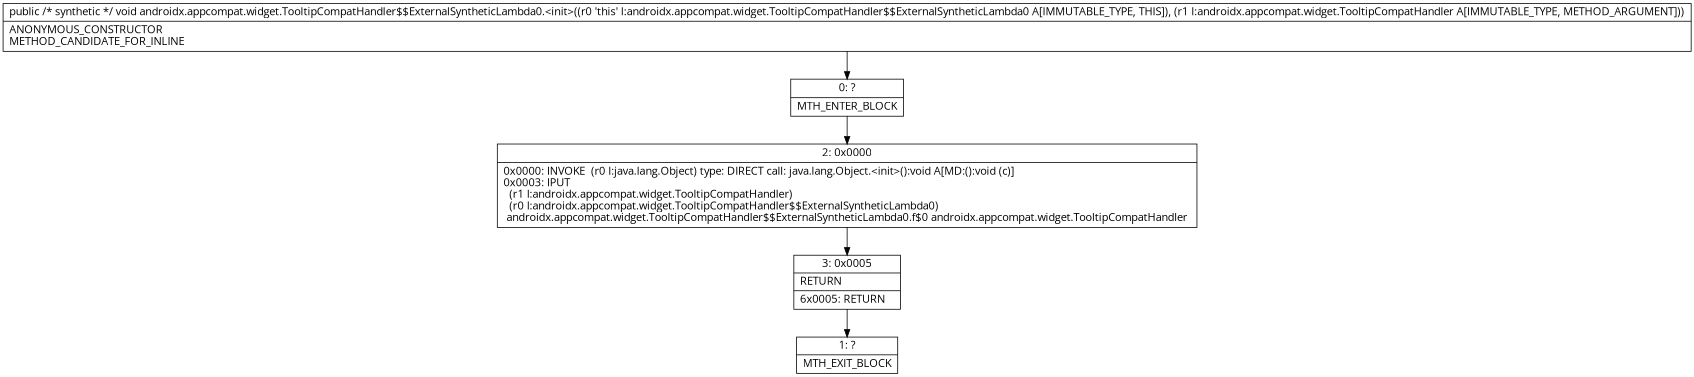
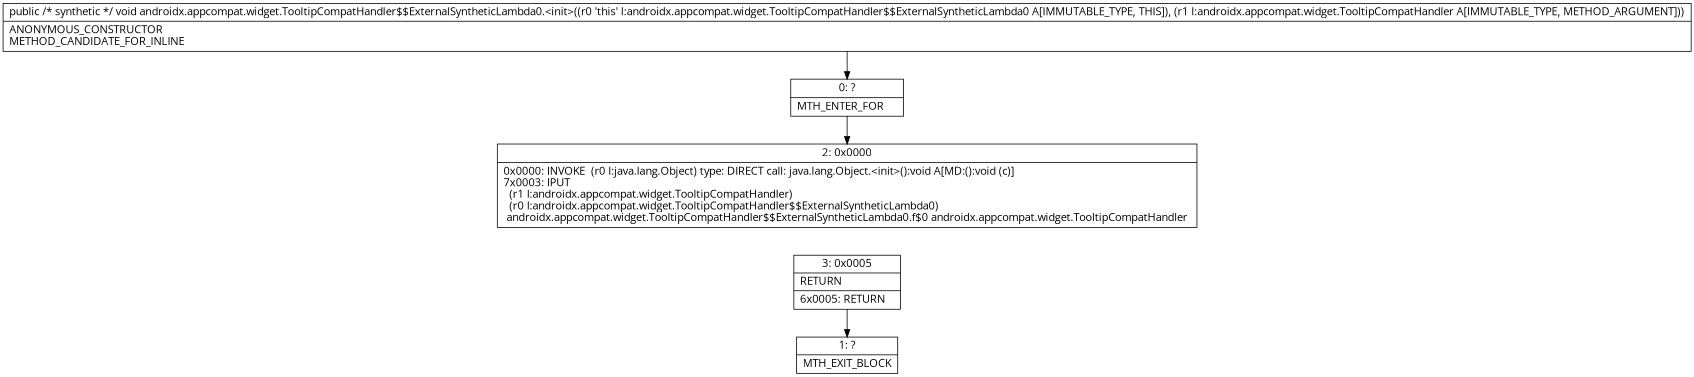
node "0: ?": text "MTH_ENTER_BLOCK" -> "MTH_ENTER_FOR"
node "2: 0x0000": text "0x0003: IPUT" -> "7x0003: IPUT"
edge "2: 0x0000" -> "3: 0x0005": removed
